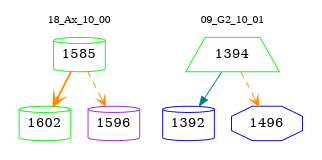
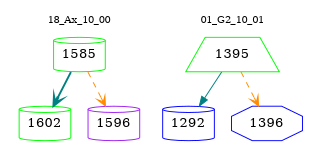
cluster "09_G2_10_01": label "09_G2_10_01" -> "01_G2_10_01"
node "1394": label "1394" -> "1395"
edge "1585" -> "1602": color darkorange -> teal
node "1392": label "1392" -> "1292"
node "1496": label "1496" -> "1396"
